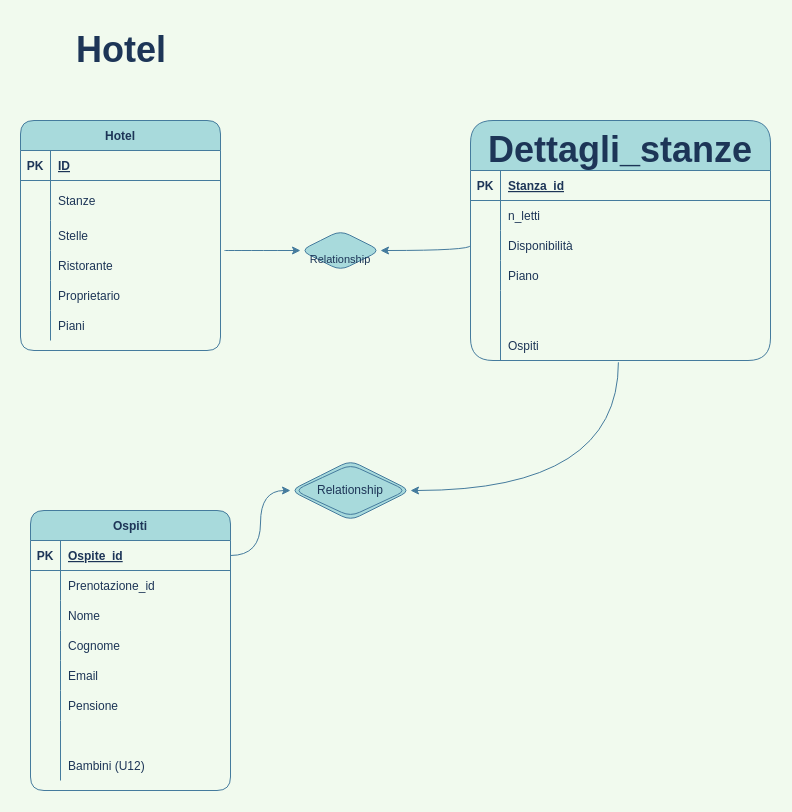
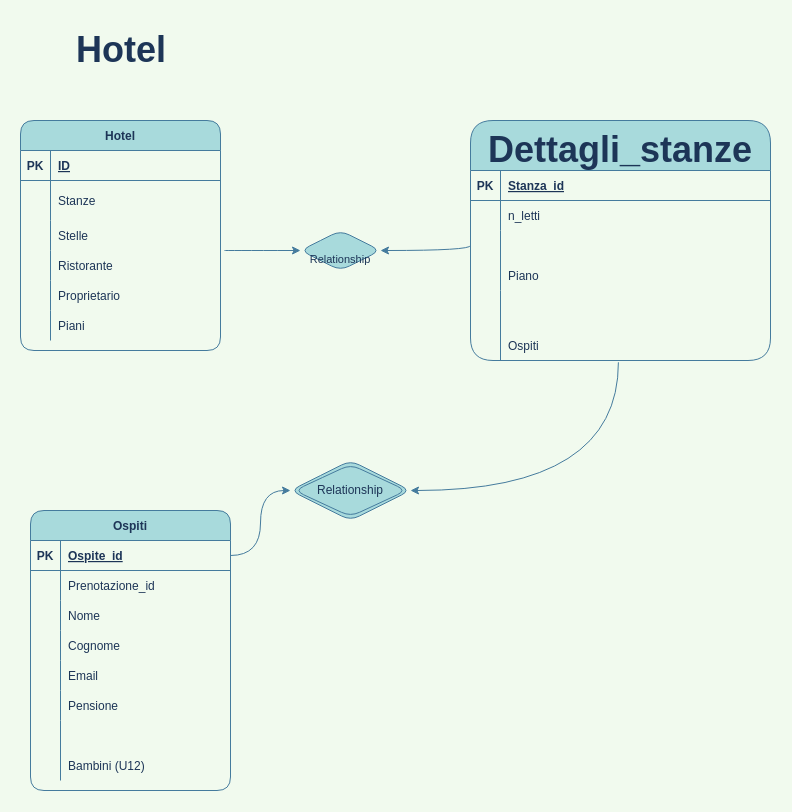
node "Disponibilità": removed
